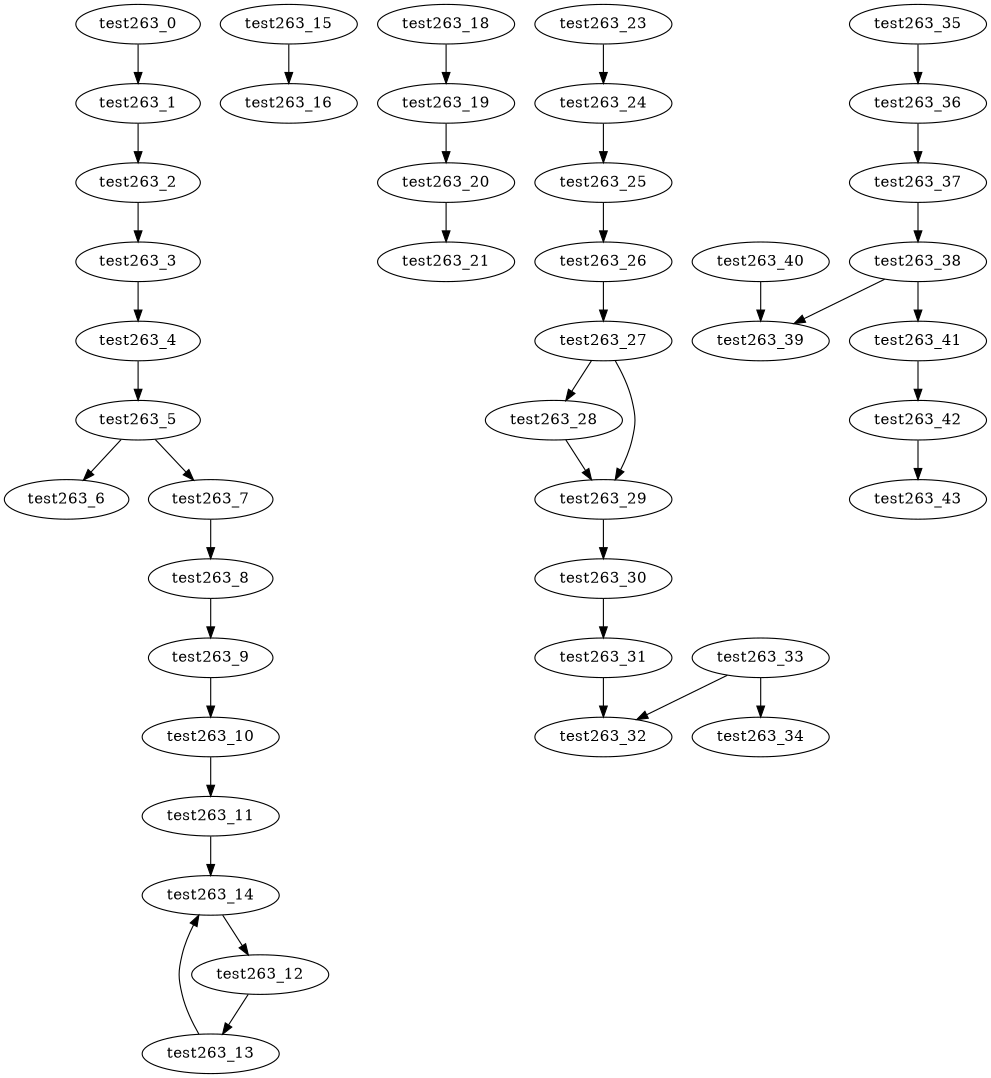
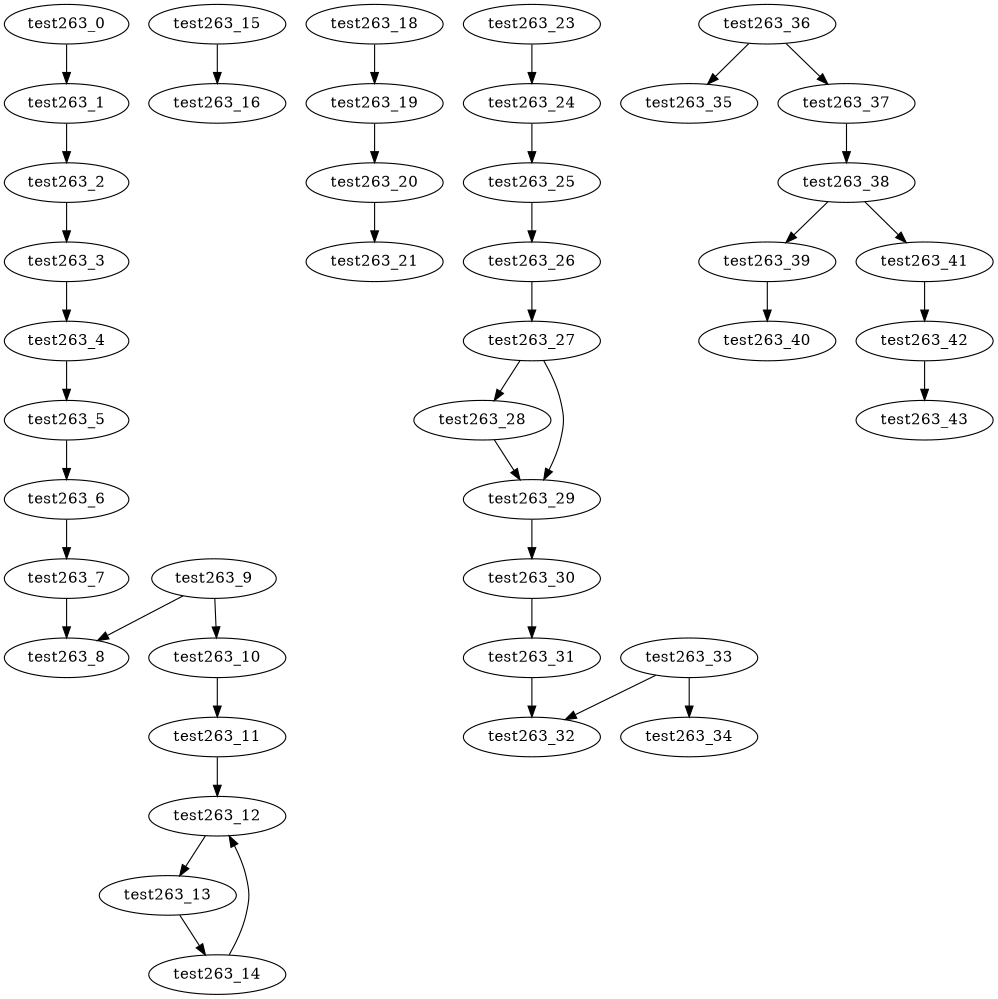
edge "test263_35" -> "test263_36": reversed
edge "test263_40" -> "test263_39": reversed
edge "test263_5" -> "test263_7": now "test263_6" -> "test263_7"
edge "test263_8" -> "test263_9": reversed
edge "test263_11" -> "test263_14": now "test263_11" -> "test263_12"
